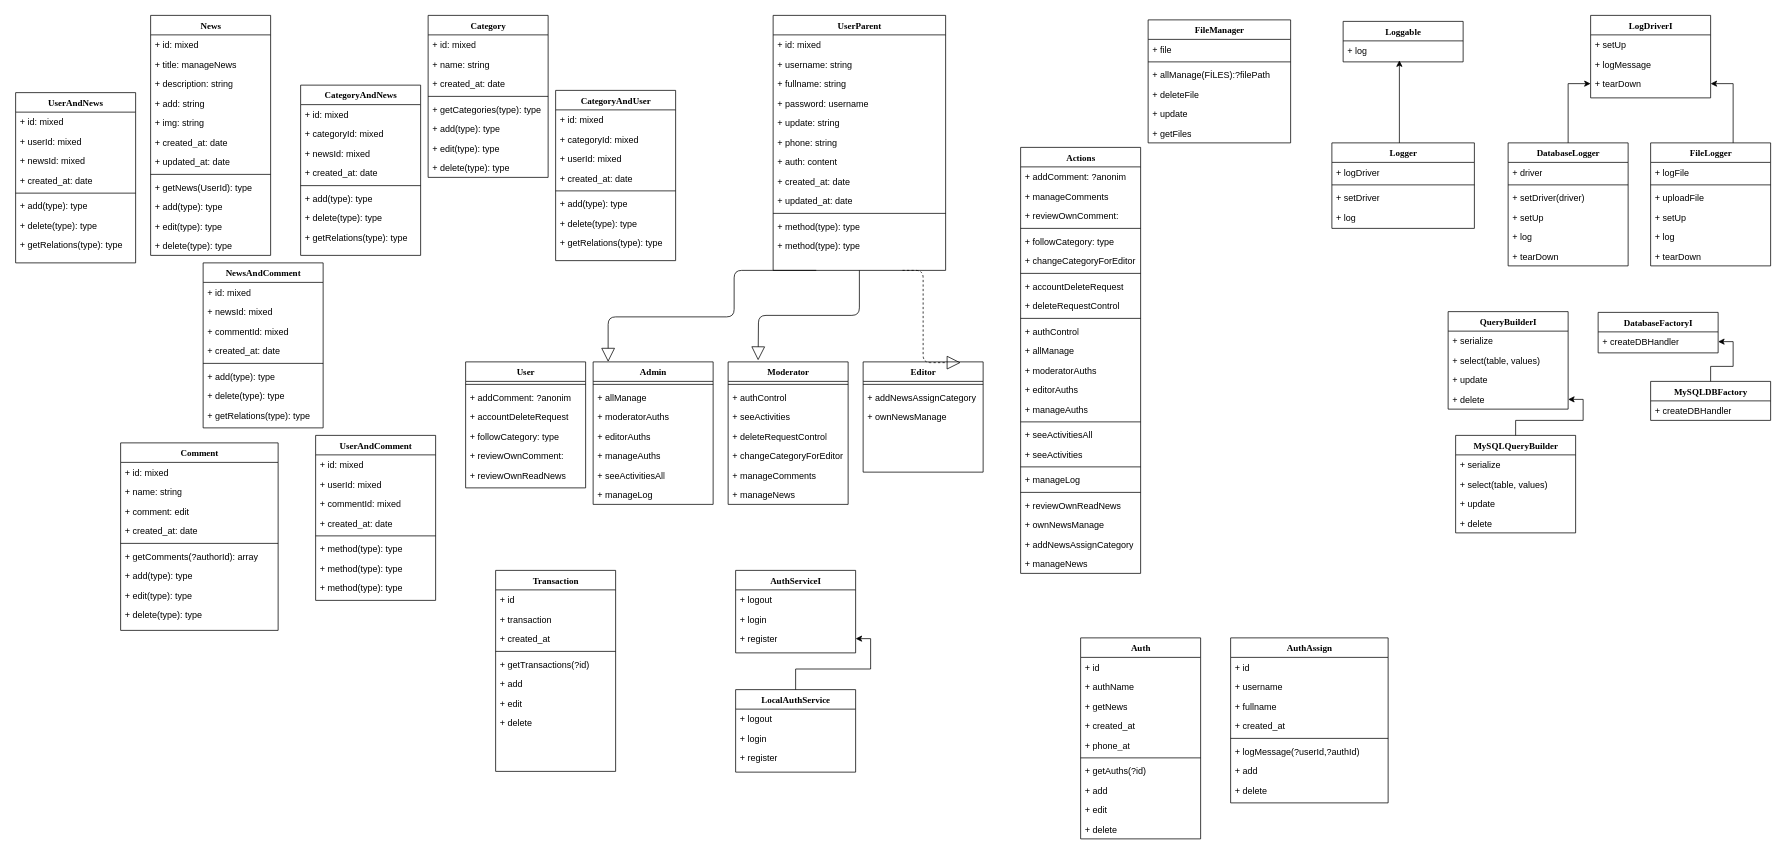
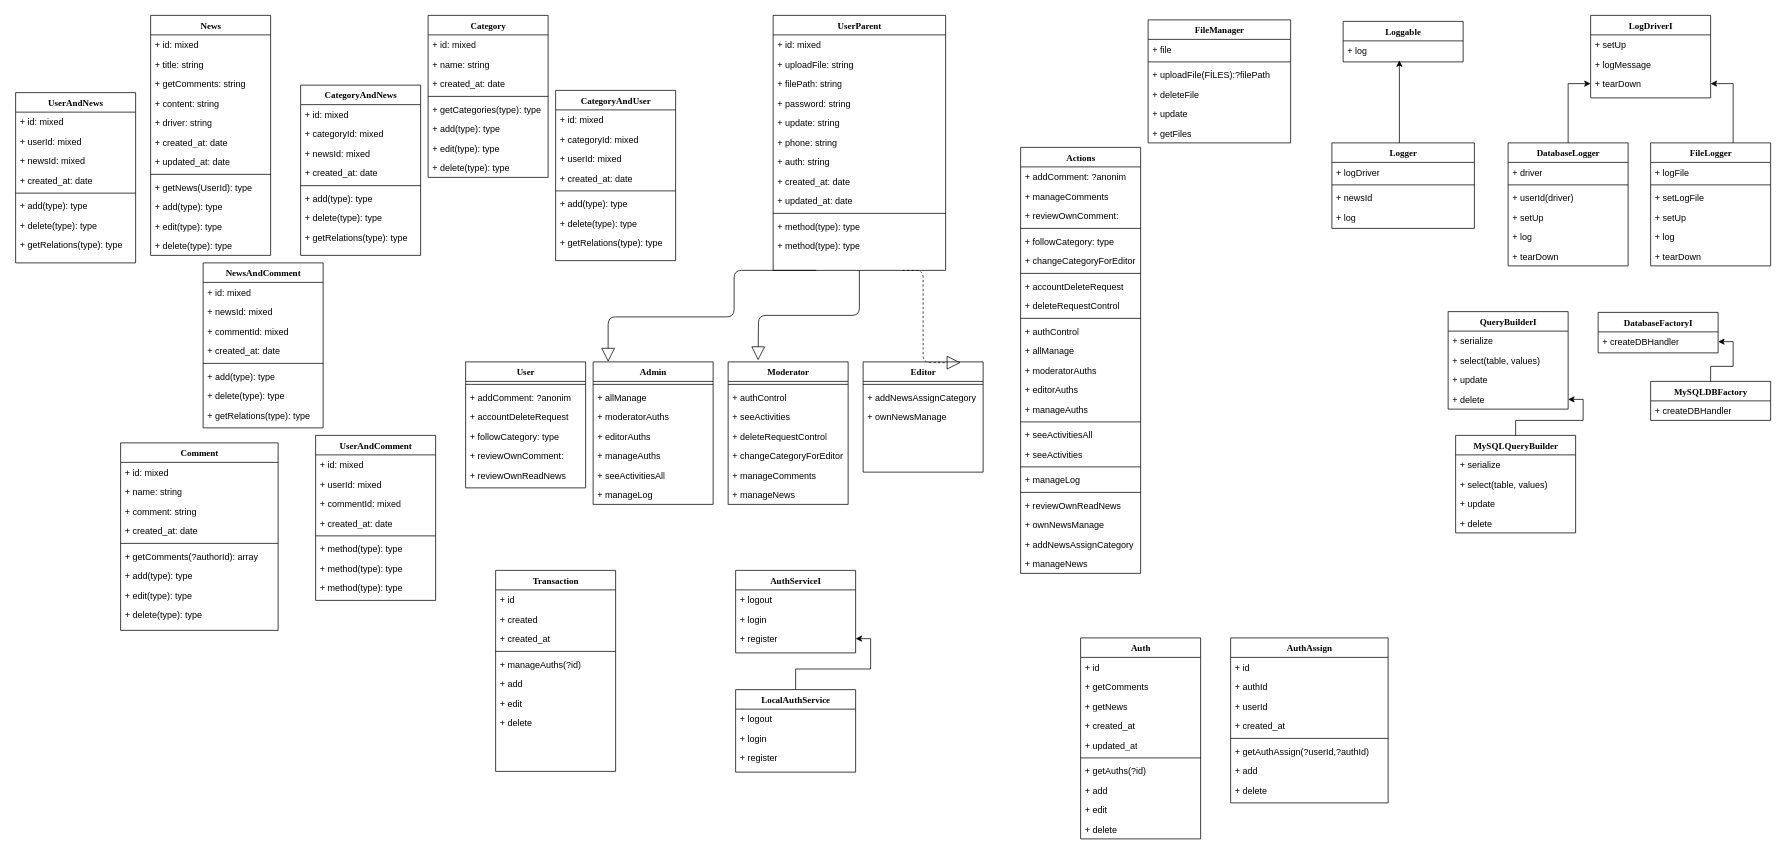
node "+ title: manageNews": label "+ title: manageNews" -> "+ title: string"
node "+ username: string": label "+ username: string" -> "+ uploadFile: string"
node "+ allManage(FİLES):?filePath": label "+ allManage(FİLES):?filePath" -> "+ uploadFile(FİLES):?filePath"
node "+ description: string": label "+ description: string" -> "+ getComments: string"
node "+ fullname: string": label "+ fullname: string" -> "+ filePath: string"
node "+ add: string": label "+ add: string" -> "+ content: string"
node "+ password: username": label "+ password: username" -> "+ password: string"
node "+ img: string": label "+ img: string" -> "+ driver: string"
node "+ auth: content": label "+ auth: content" -> "+ auth: string"
node "+ setDriver": label "+ setDriver" -> "+ newsId"
node "+ setDriver(driver)": label "+ setDriver(driver)" -> "+ userId(driver)"
node "+ uploadFile": label "+ uploadFile" -> "+ setLogFile"
node "+ comment: edit": label "+ comment: edit" -> "+ comment: string"
node "+ transaction": label "+ transaction" -> "+ created"
node "+ getTransactions(?id)": label "+ getTransactions(?id)" -> "+ manageAuths(?id)"
node "+ authName": label "+ authName" -> "+ getComments"
node "+ username": label "+ username" -> "+ authId"
node "+ fullname": label "+ fullname" -> "+ userId"
node "+ phone_at": label "+ phone_at" -> "+ updated_at"
node "+ logMessage(?userId,?authId)": label "+ logMessage(?userId,?authId)" -> "+ getAuthAssign(?userId,?authId)"
